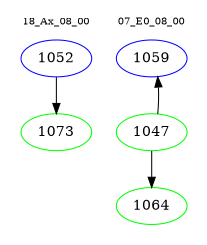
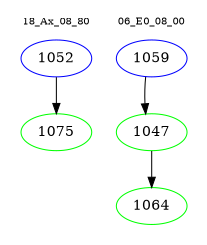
cluster "18_Ax_08_00": label "18_Ax_08_00" -> "18_Ax_08_80"
cluster "07_E0_08_00": label "07_E0_08_00" -> "06_E0_08_00"
edge "1047" -> "1059": reversed
node "1073": label "1073" -> "1075"
